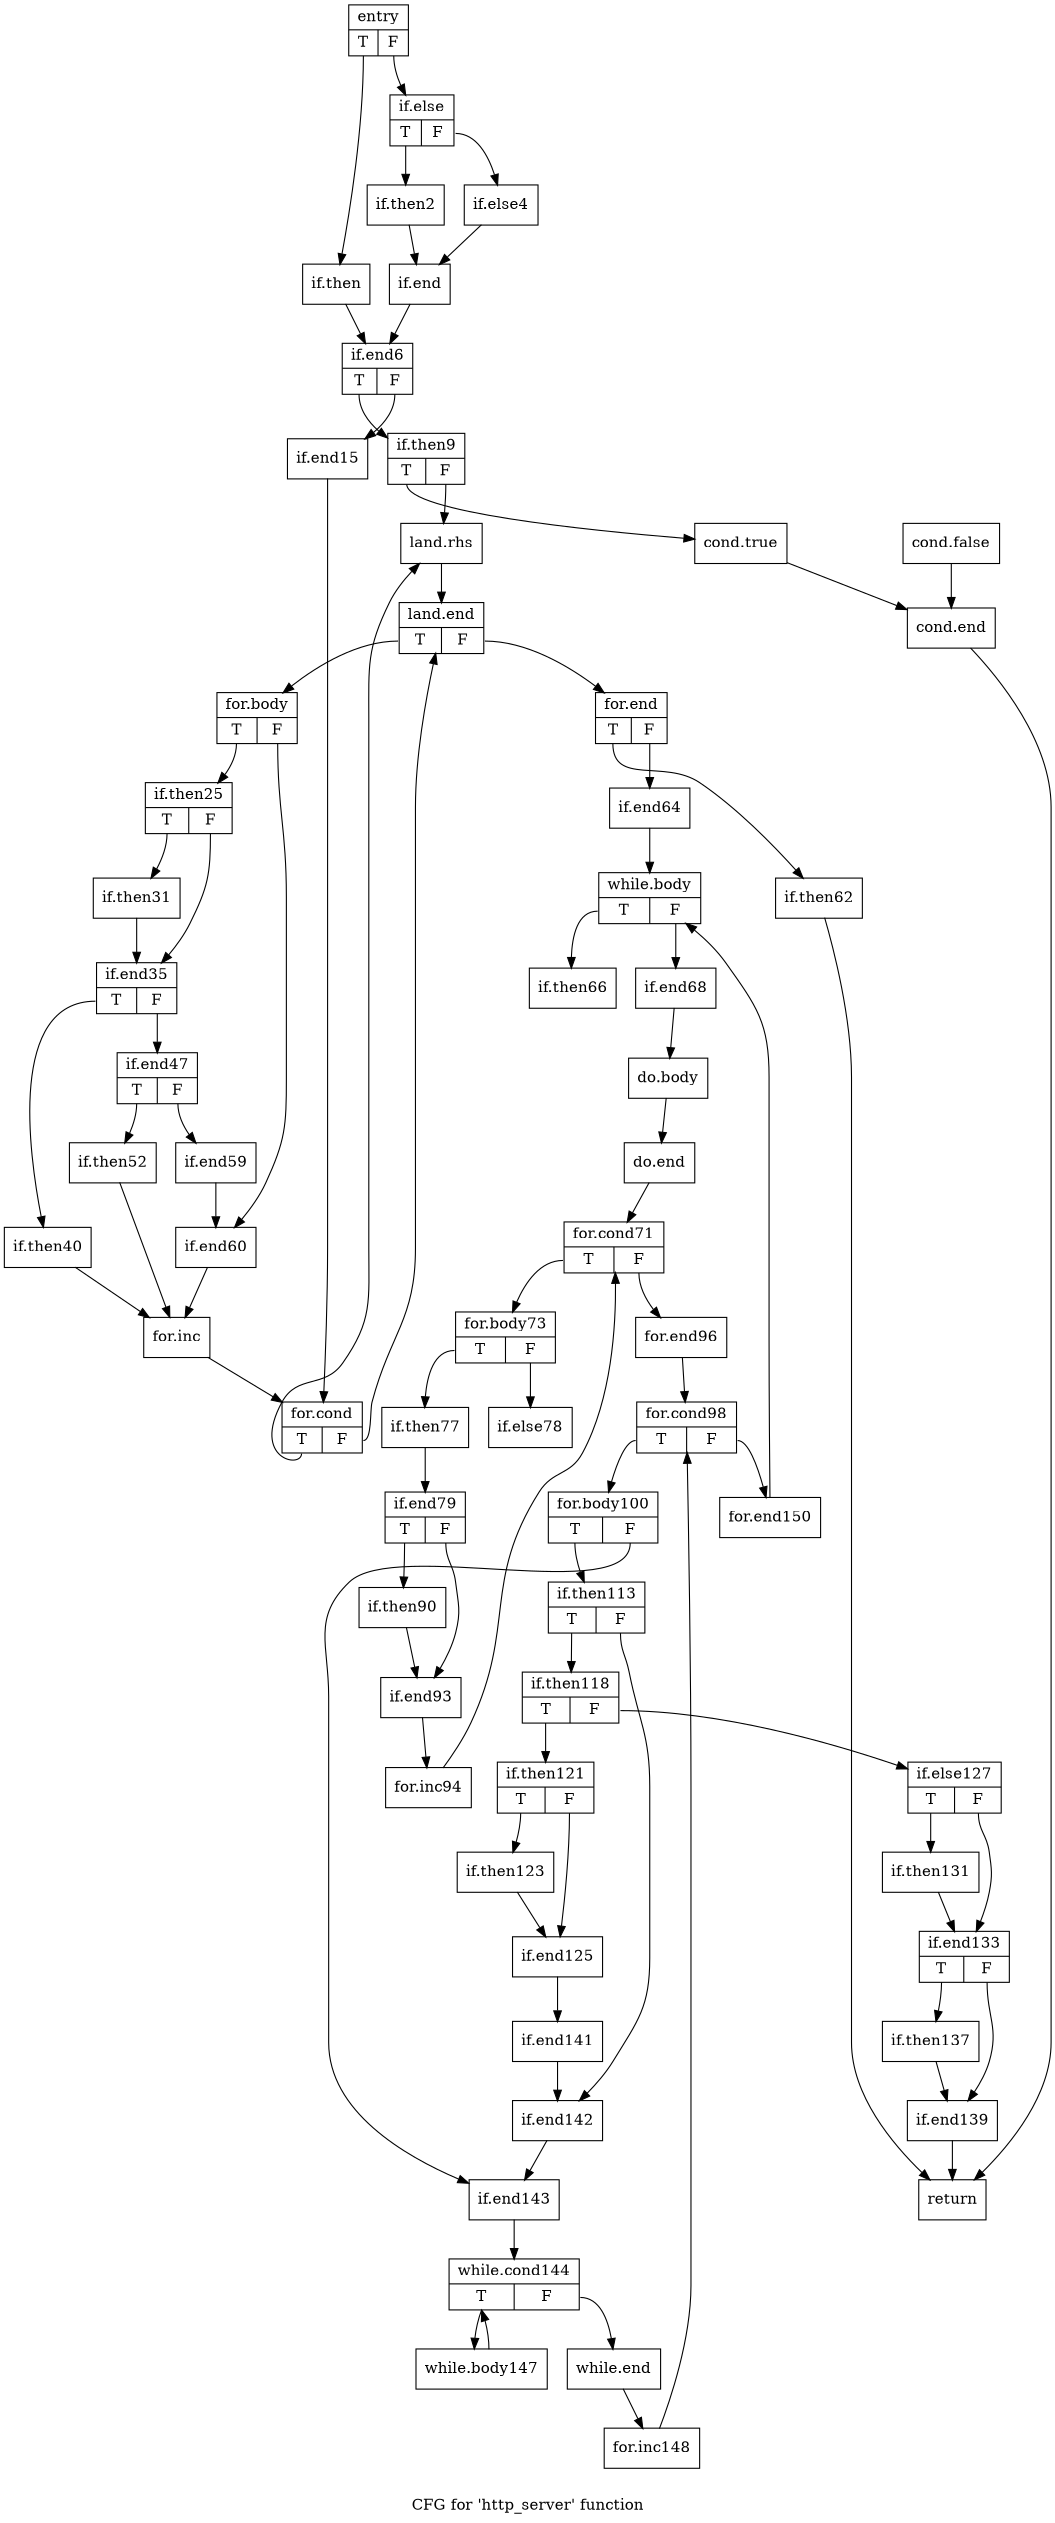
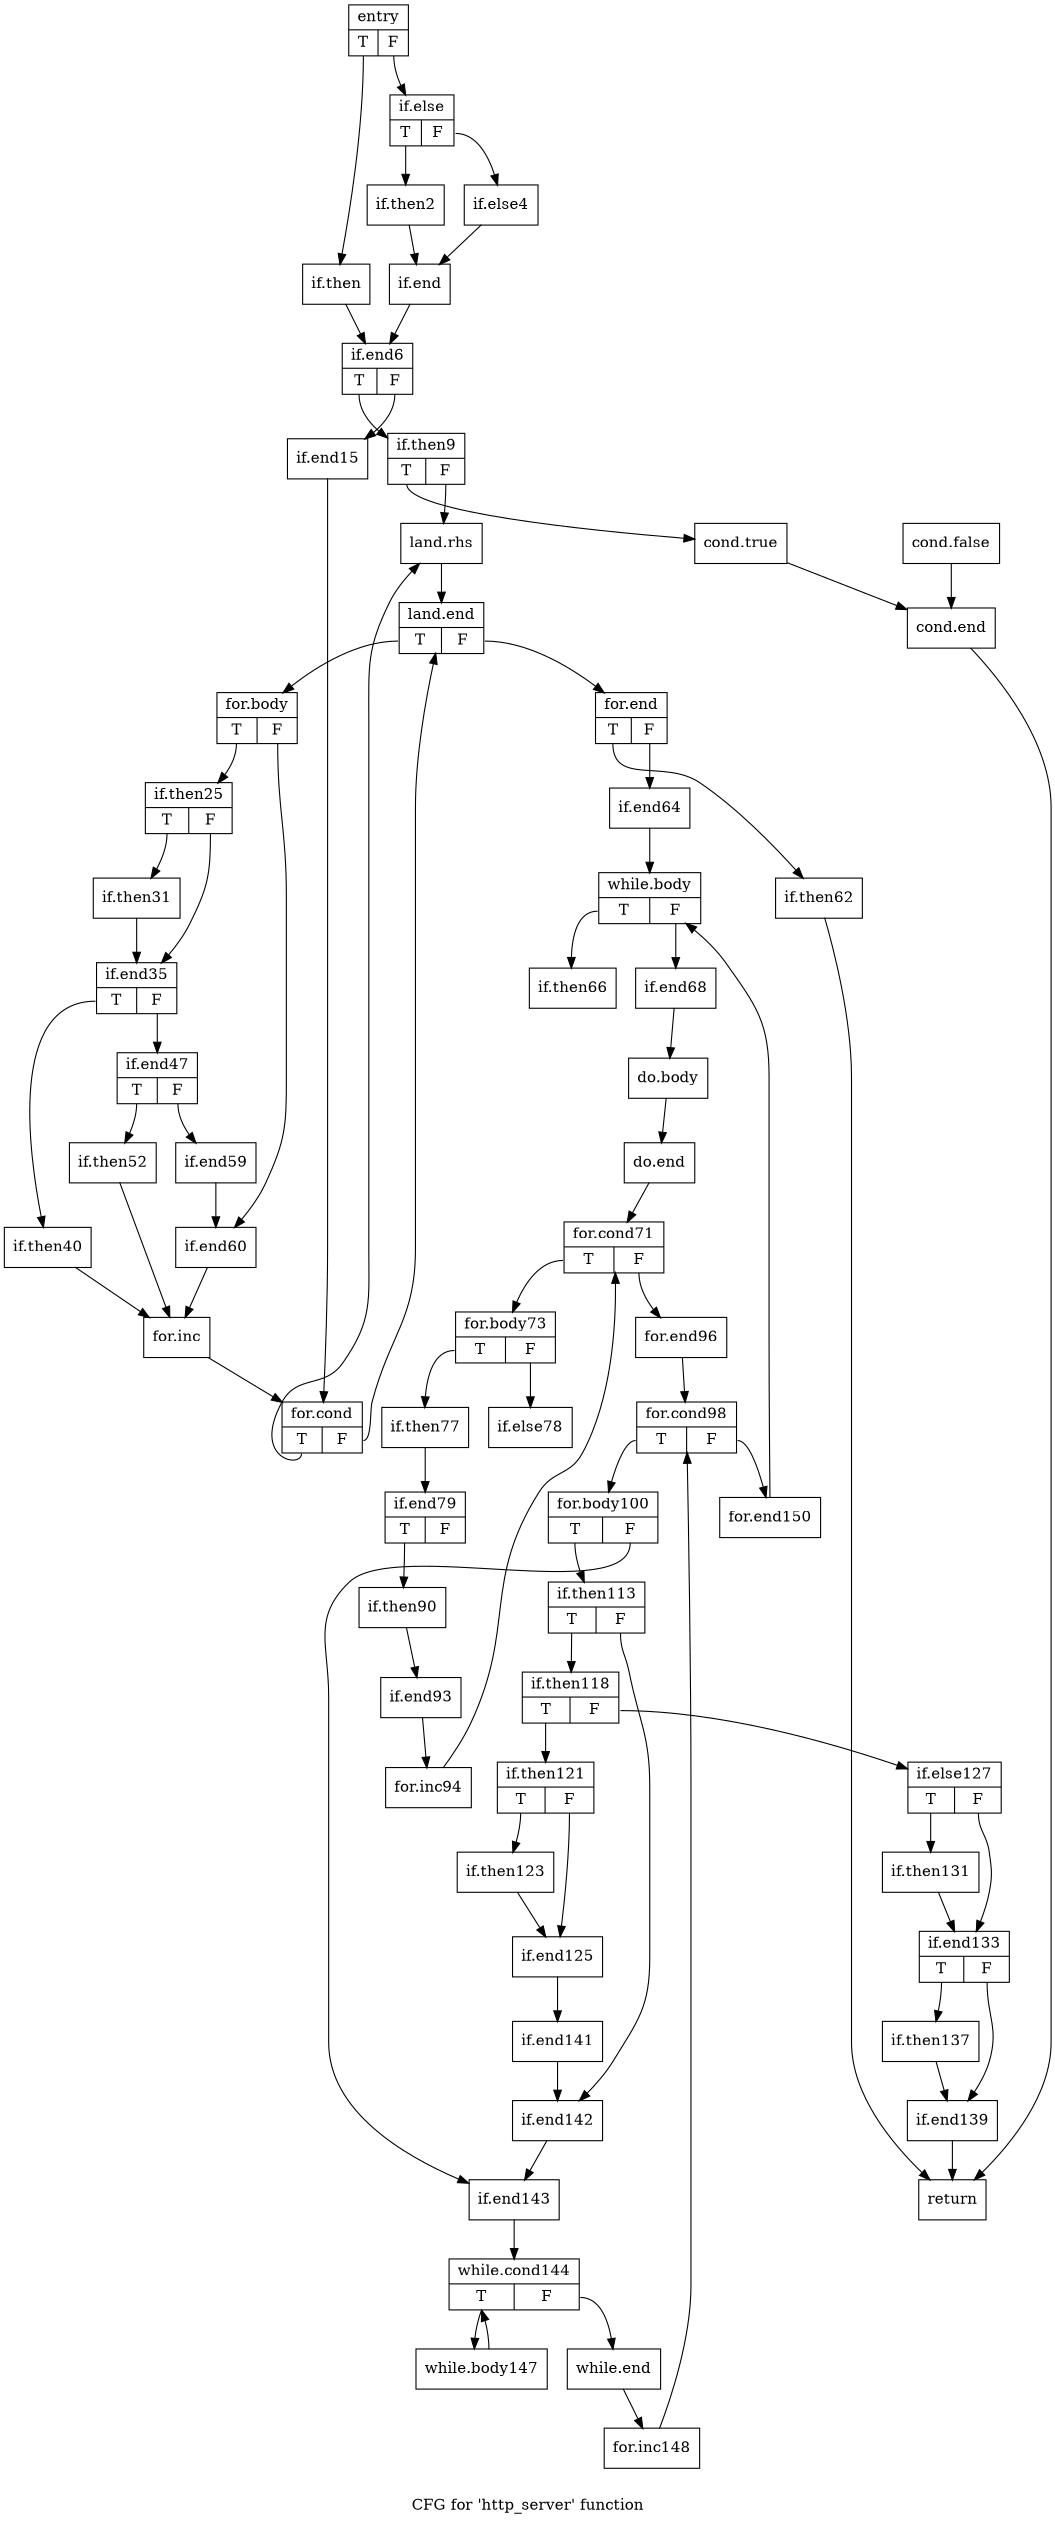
edge "if.end79" -> "if.end93": removed
